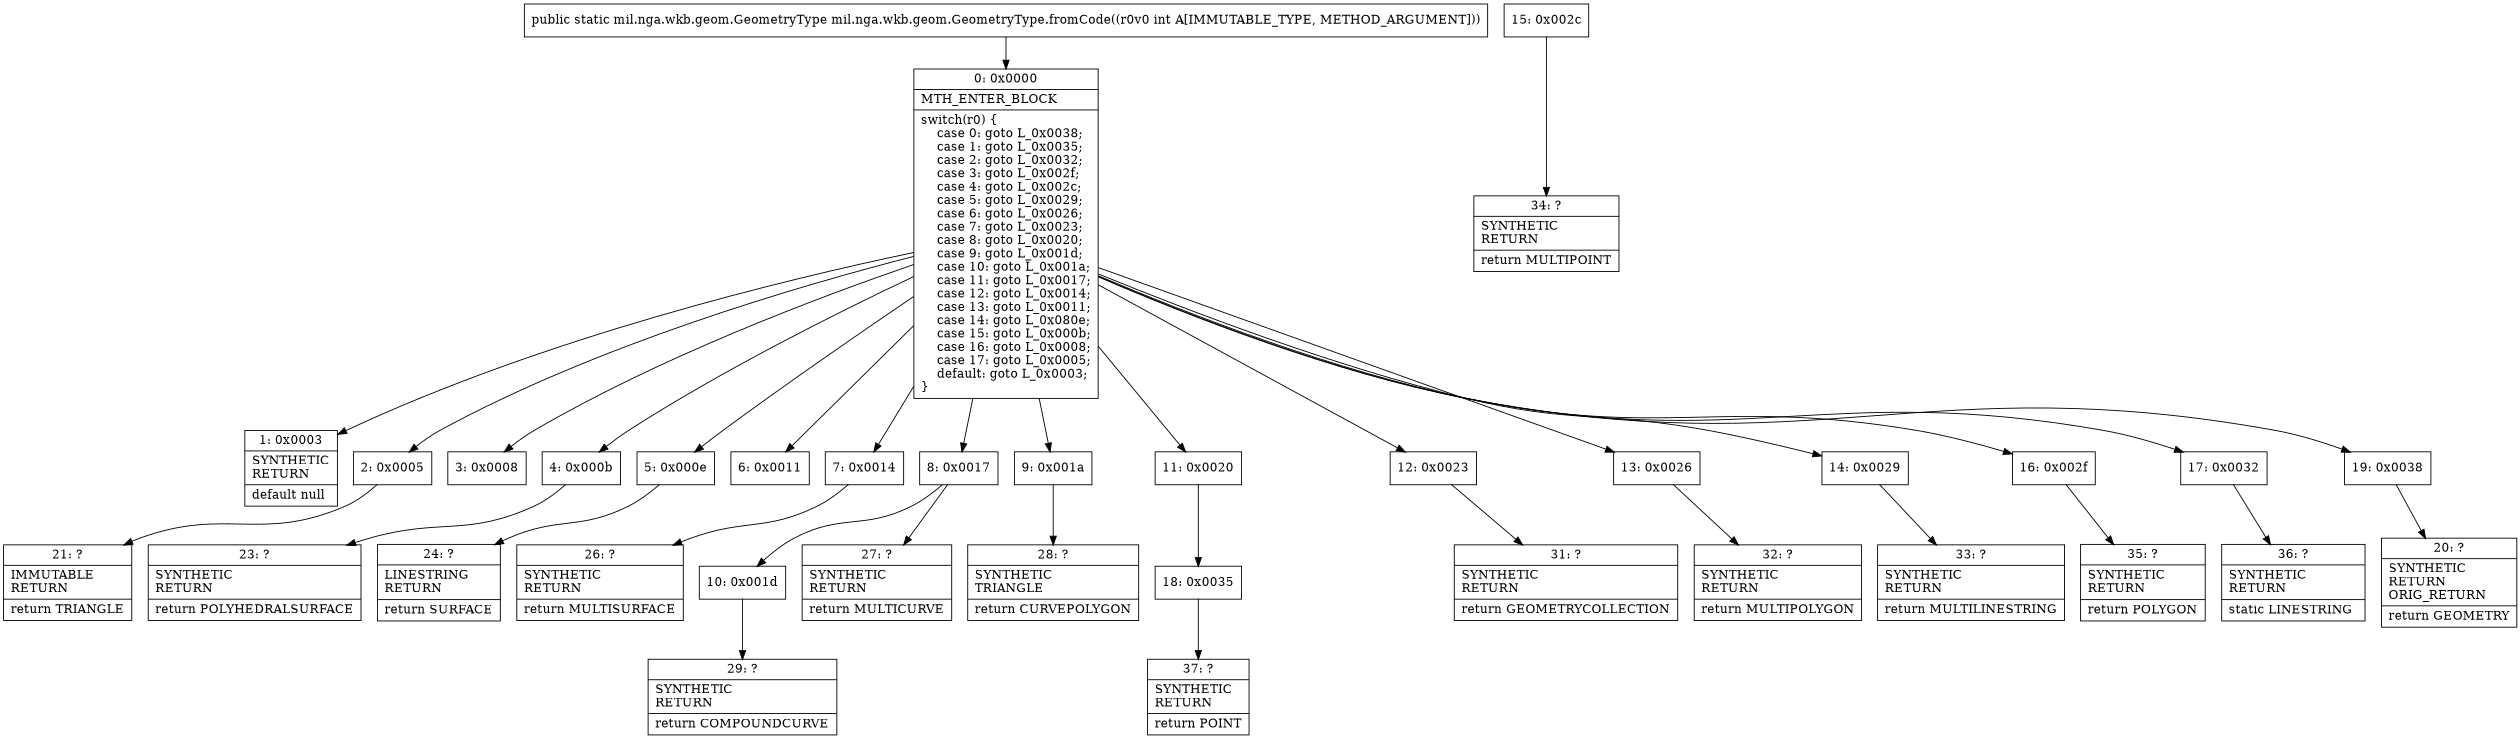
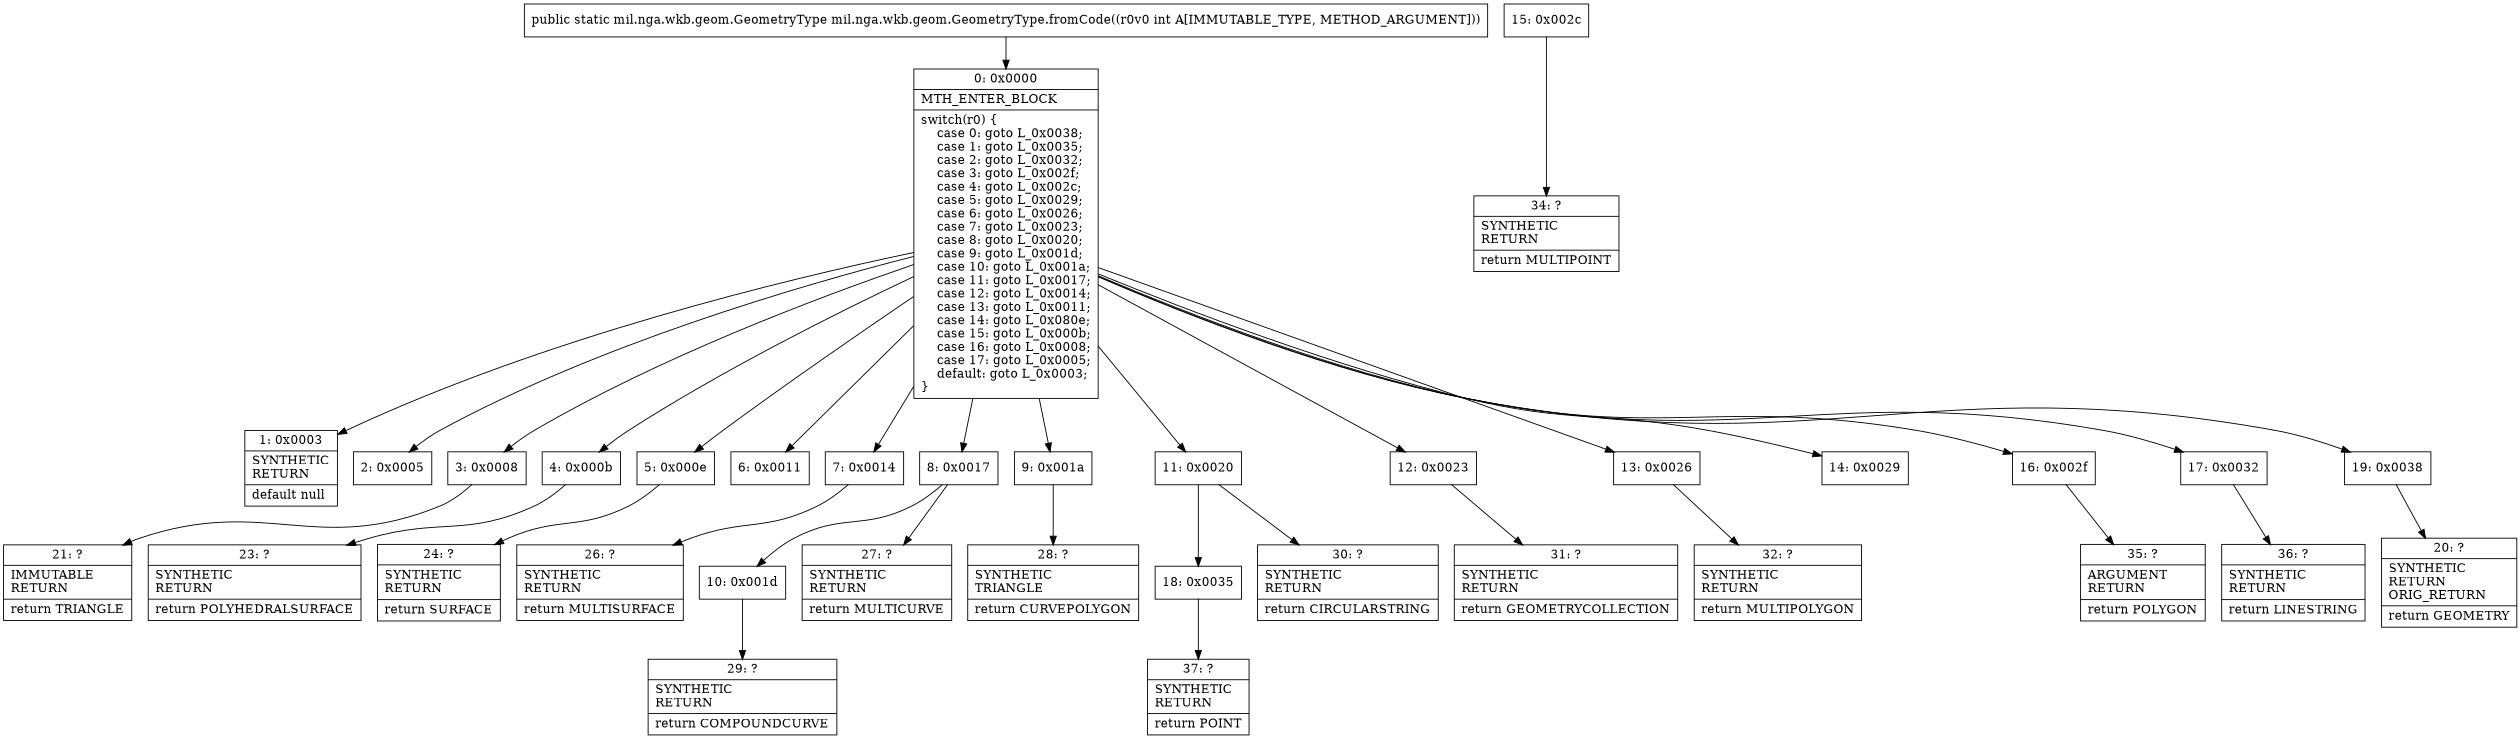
edge "2: 0x0005" -> "21: ?": now "3: 0x0008" -> "21: ?"
node "24: ?": text "LINESTRING" -> "SYNTHETIC"
node "35: ?": text "SYNTHETIC" -> "ARGUMENT"
node "30: ?": added
node "33: ?": removed
node "36: ?": text "static LINESTRING" -> "return LINESTRING"
